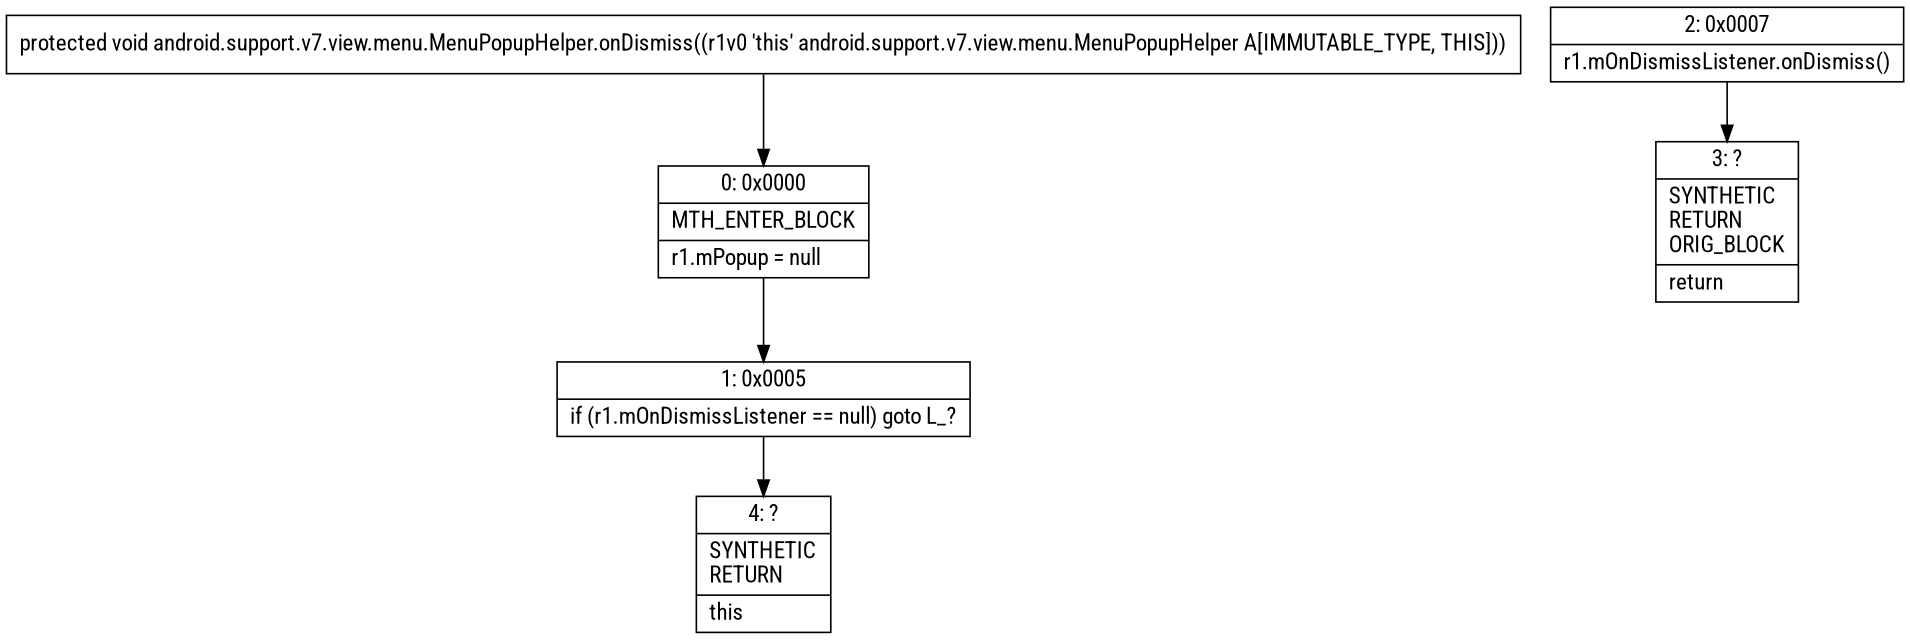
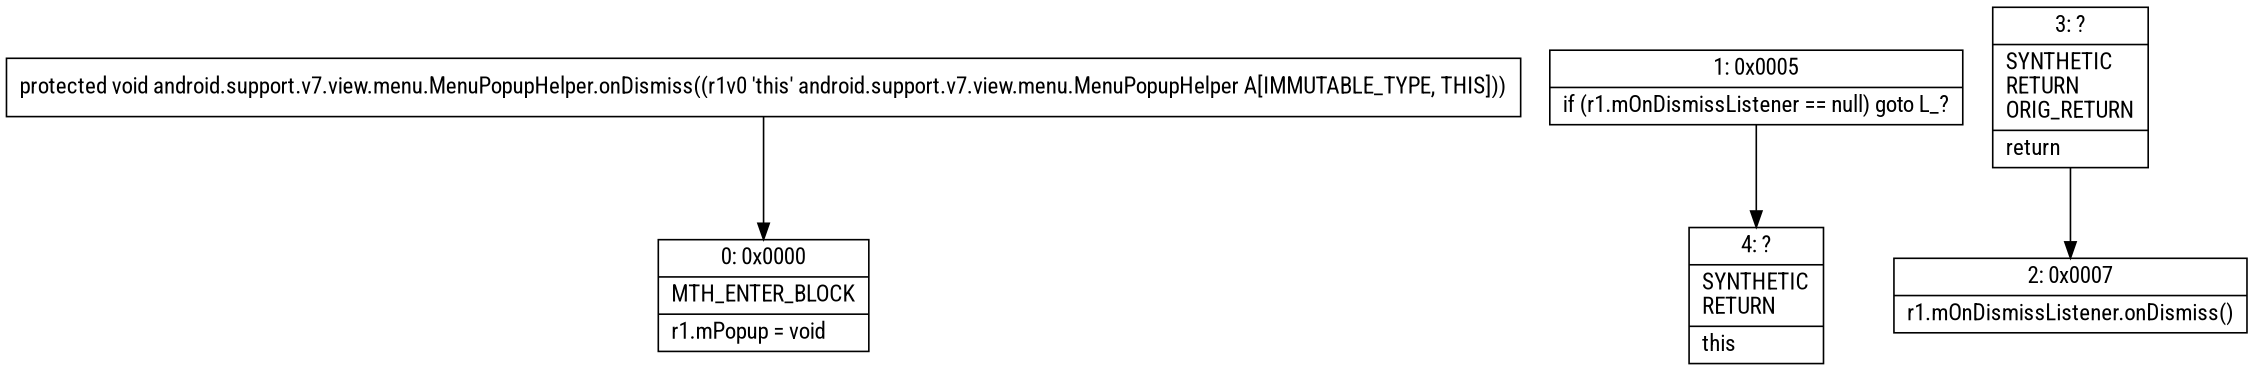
edge "2: 0x0007" -> "3: ?": reversed
node "3: ?": text "ORIG_BLOCK" -> "ORIG_RETURN"
node "0: 0x0000": text "r1.mPopup = null" -> "r1.mPopup = void"
edge "0: 0x0000" -> "1: 0x0005": removed
